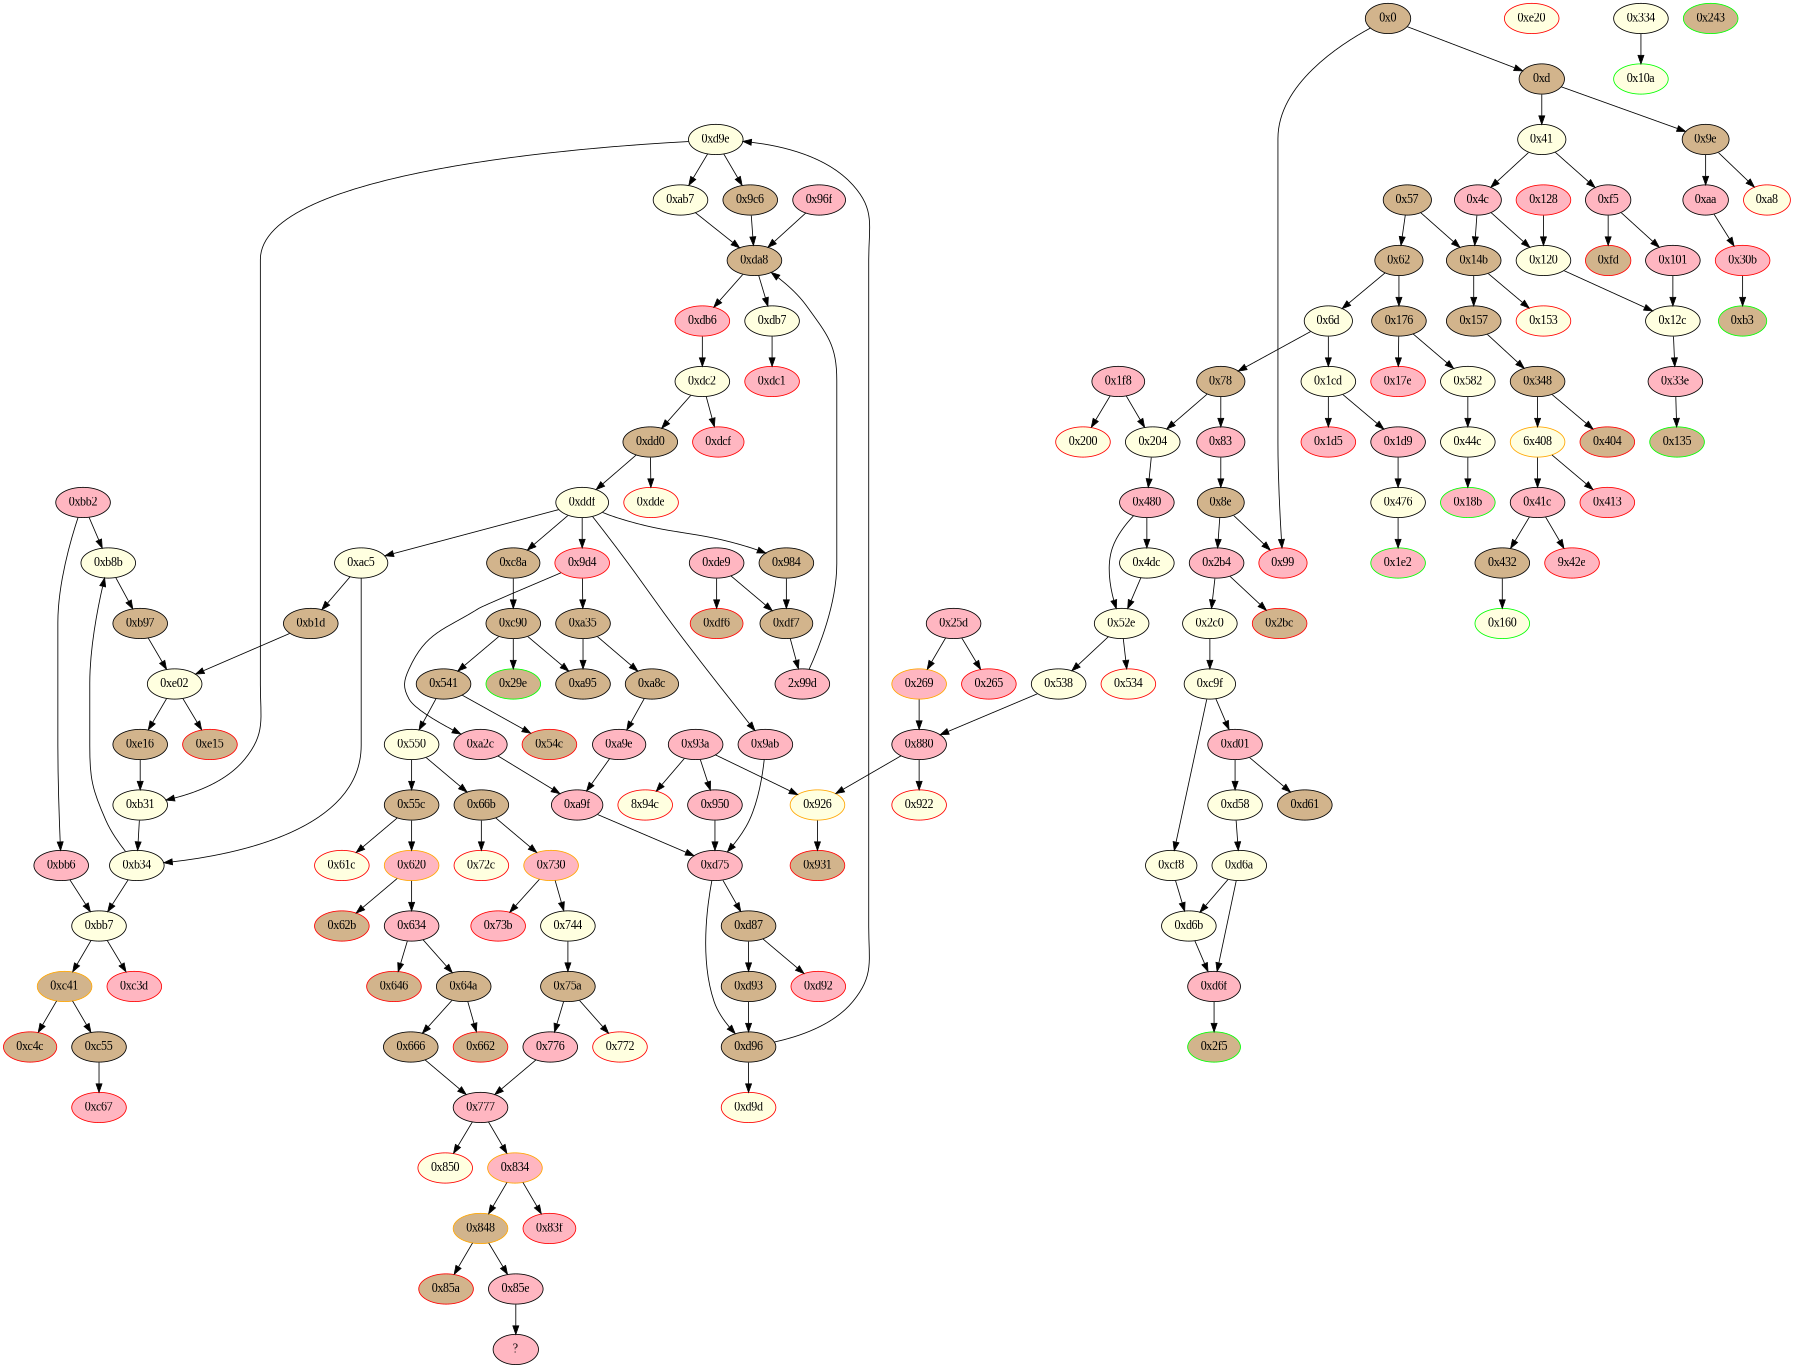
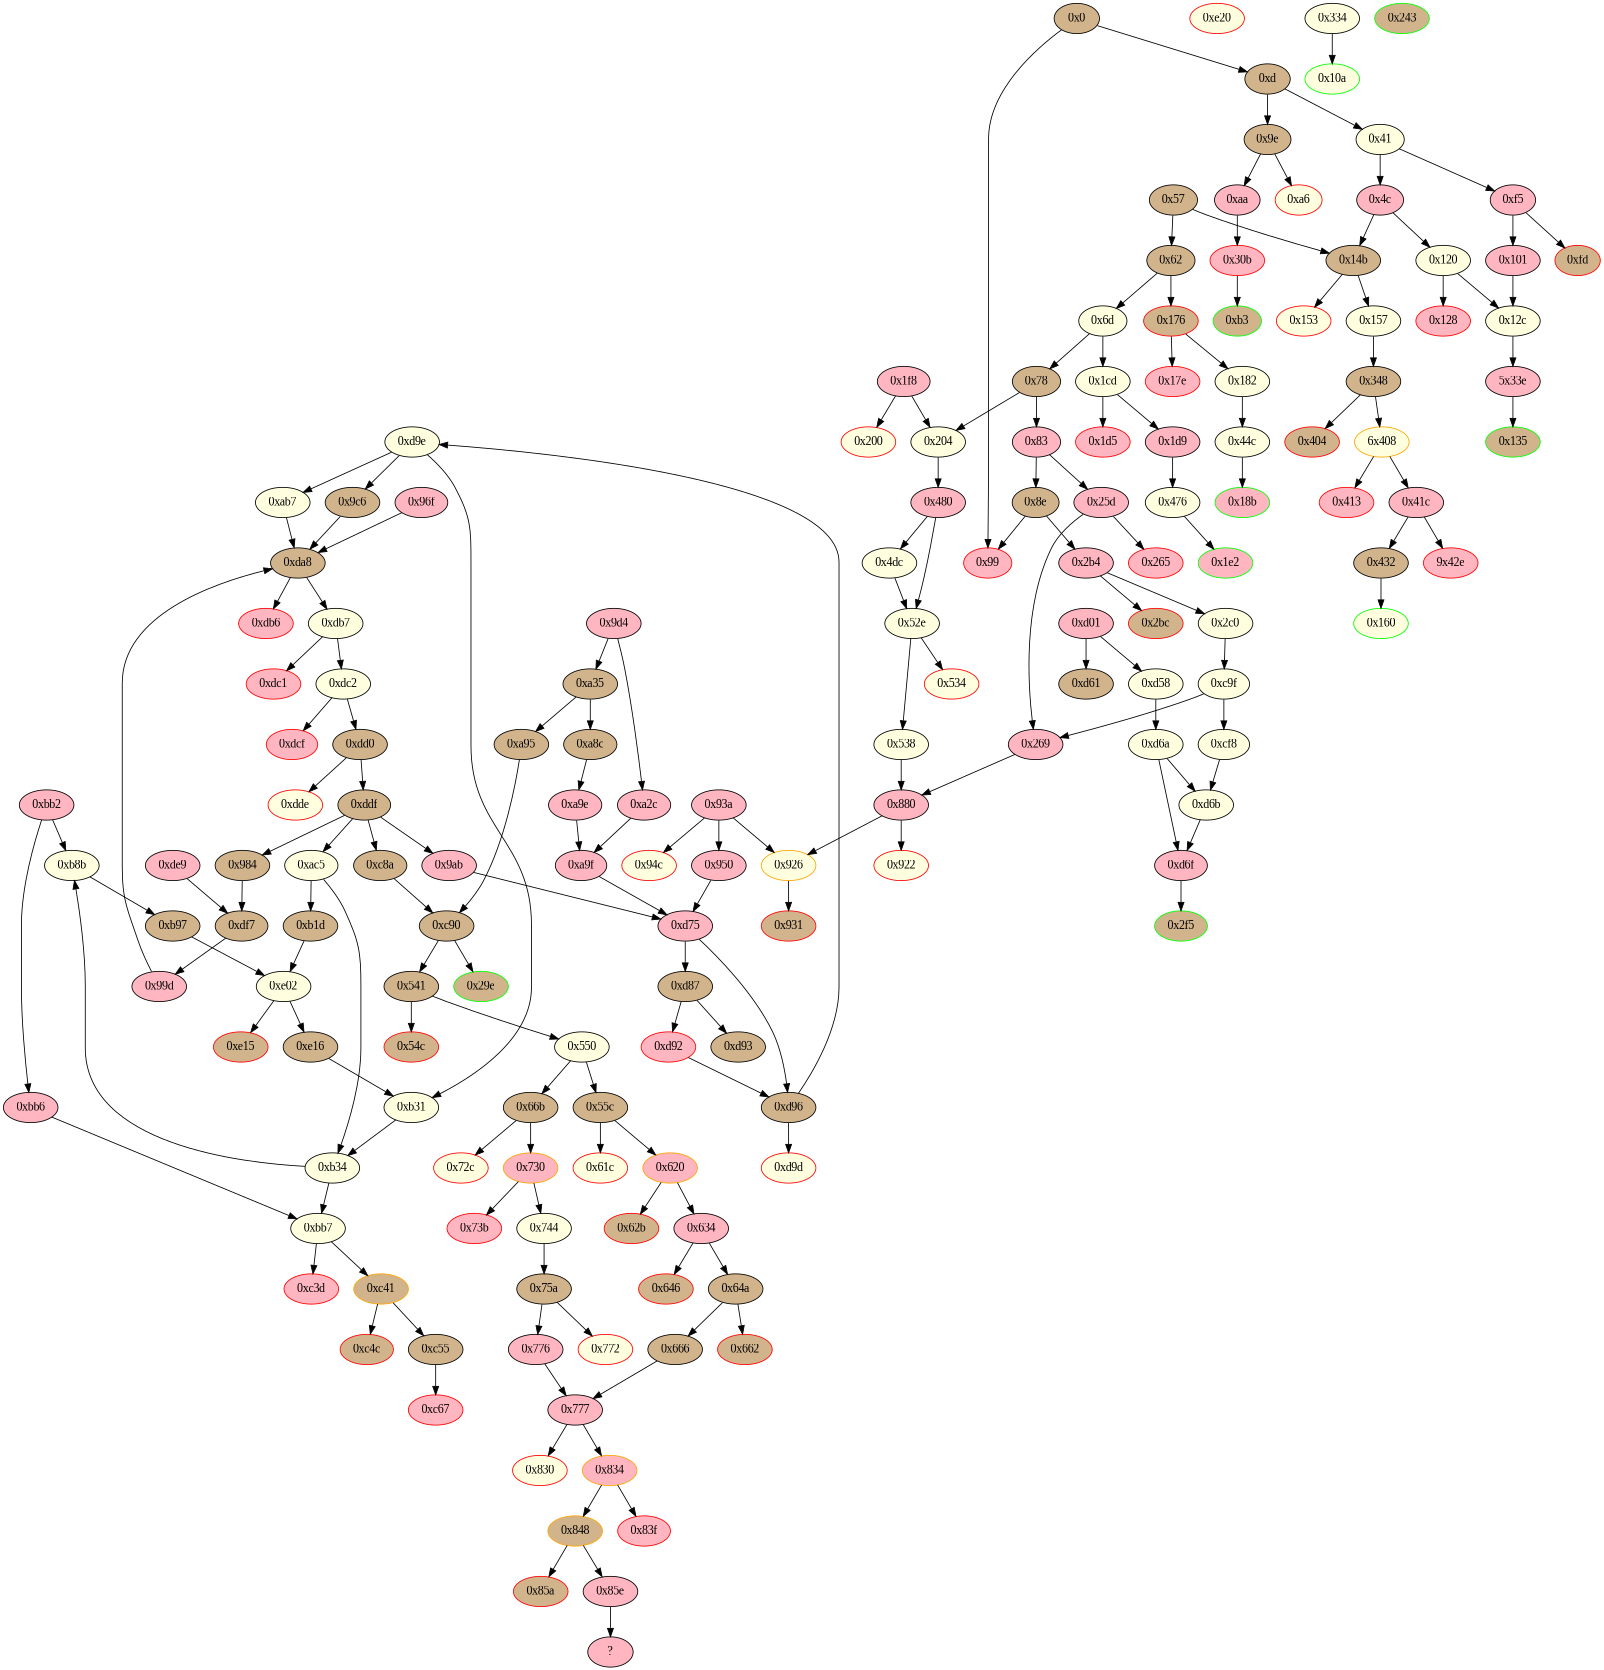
node "0xa8": label "0xa8" -> "0xa6"
edge "0x128" -> "0x120": reversed
node "0x176": color black -> red
node "0x157": fillcolor tan -> lightyellow
edge "0xdb6" -> "0xdc2": now "0xdb7" -> "0xdc2"
node "0x582": label "0x582" -> "0x182"
node "0x33e": label "0x33e" -> "5x33e"
edge "0x83" -> "0x25d": added
node "0xddf": fillcolor lightyellow -> tan
edge "0xddf" -> "0x9d4": removed
node "0x9d4": color red -> black
node "0xdf6": removed
edge "0xc90" -> "0xa95": reversed
node "2x99d": label "2x99d" -> "0x99d"
node "0x269": color orange -> black
edge "0xc9f" -> "0xd01": now "0xc9f" -> "0x269"
node "8x94c": label "8x94c" -> "0x94c"
edge "0xd93" -> "0xd96": now "0xd92" -> "0xd96"
node "0x850": label "0x850" -> "0x830"
